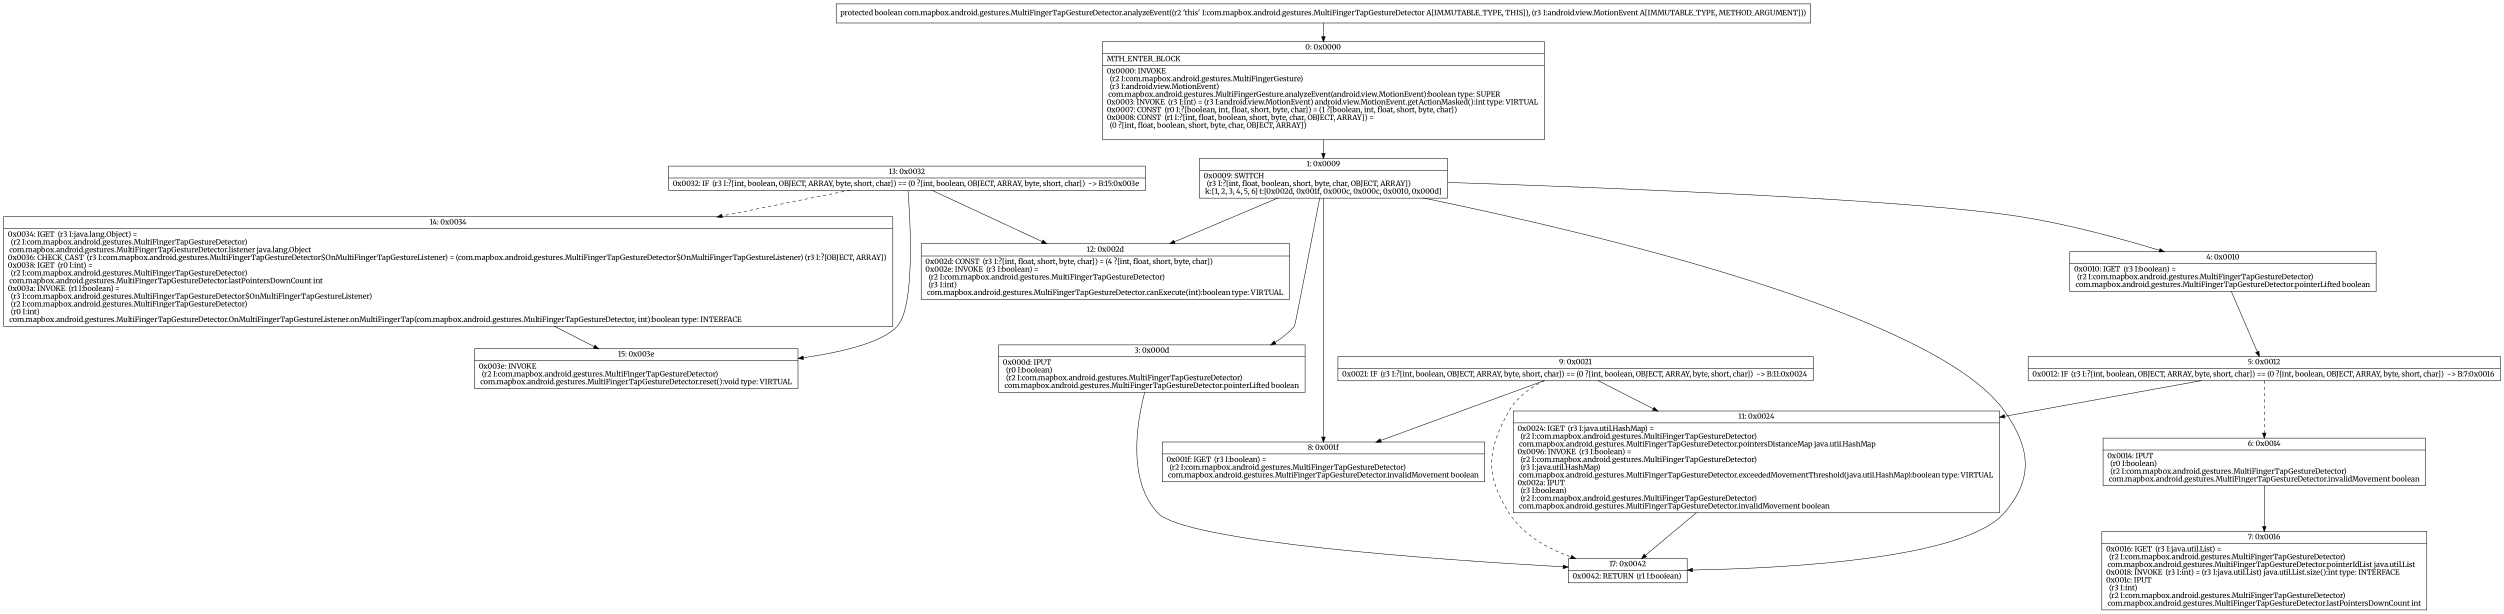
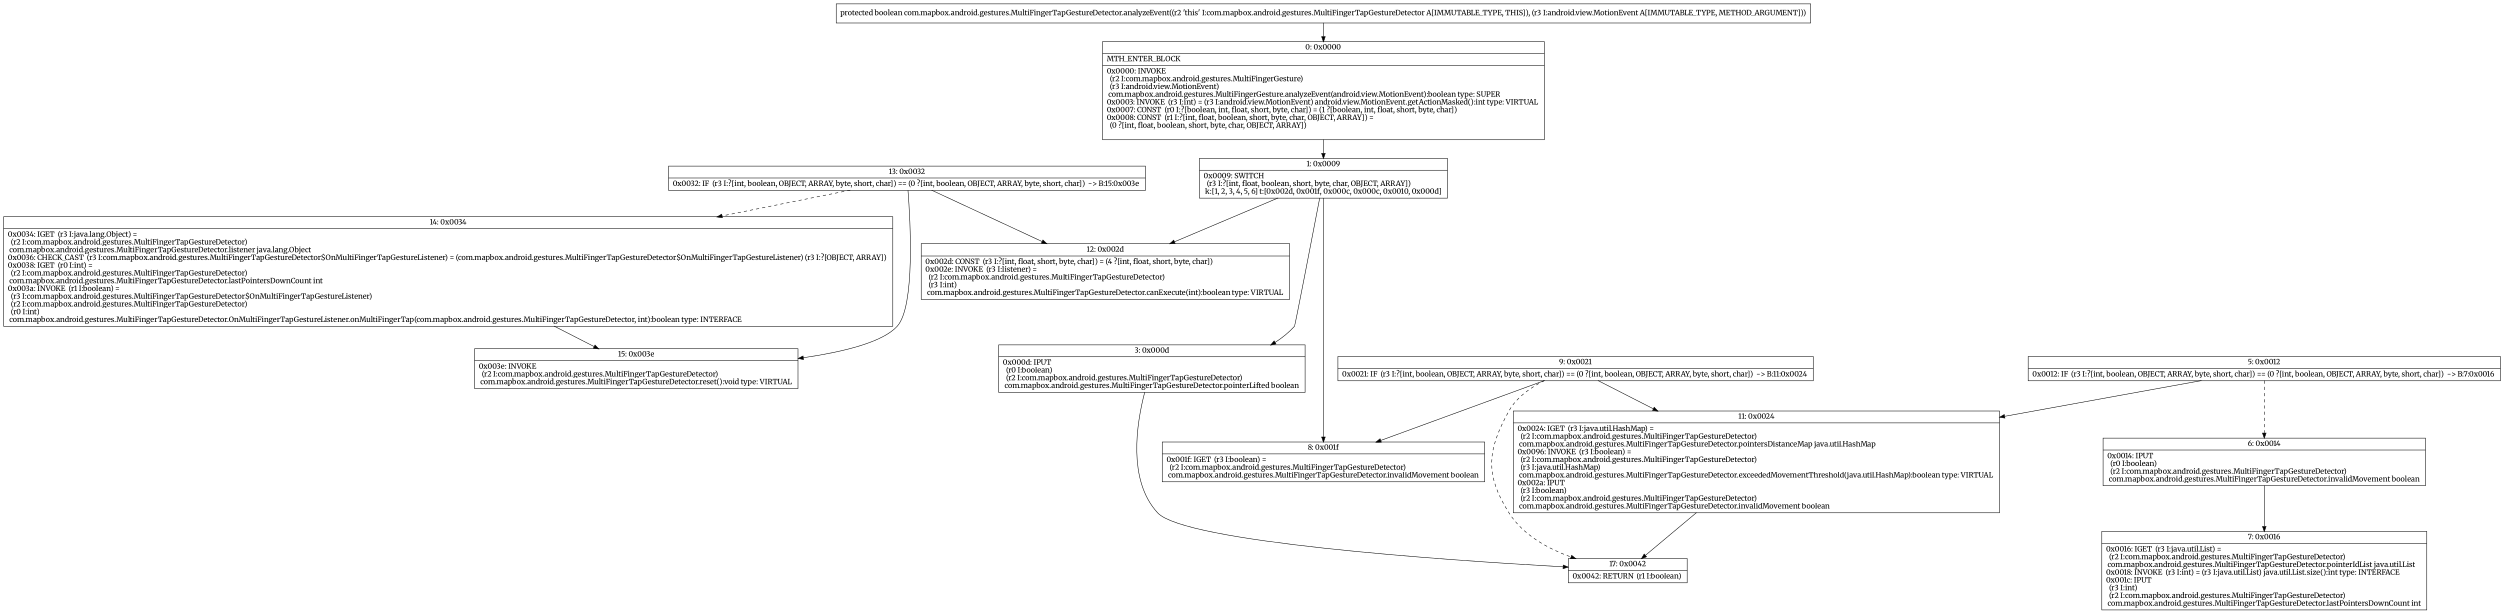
node "12: 0x002d": text "0x002e: INVOKE  (r3 I:boolean) =" -> "0x002e: INVOKE  (r3 I:listener) ="
node "4: 0x0010": removed
edge "1: 0x0009" -> "17: 0x0042": removed
